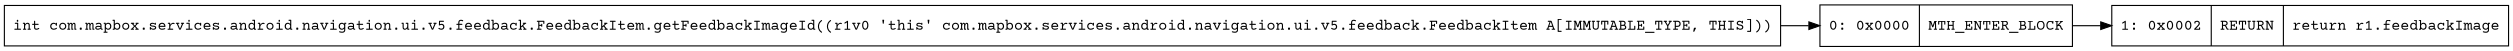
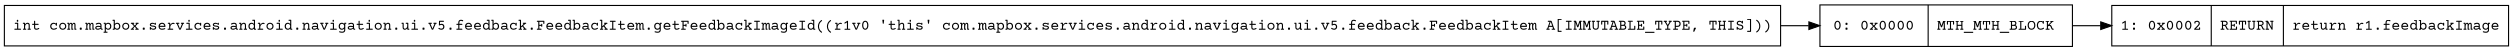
node "0: 0x0000": text "MTH_ENTER_BLOCK" -> "MTH_MTH_BLOCK"
